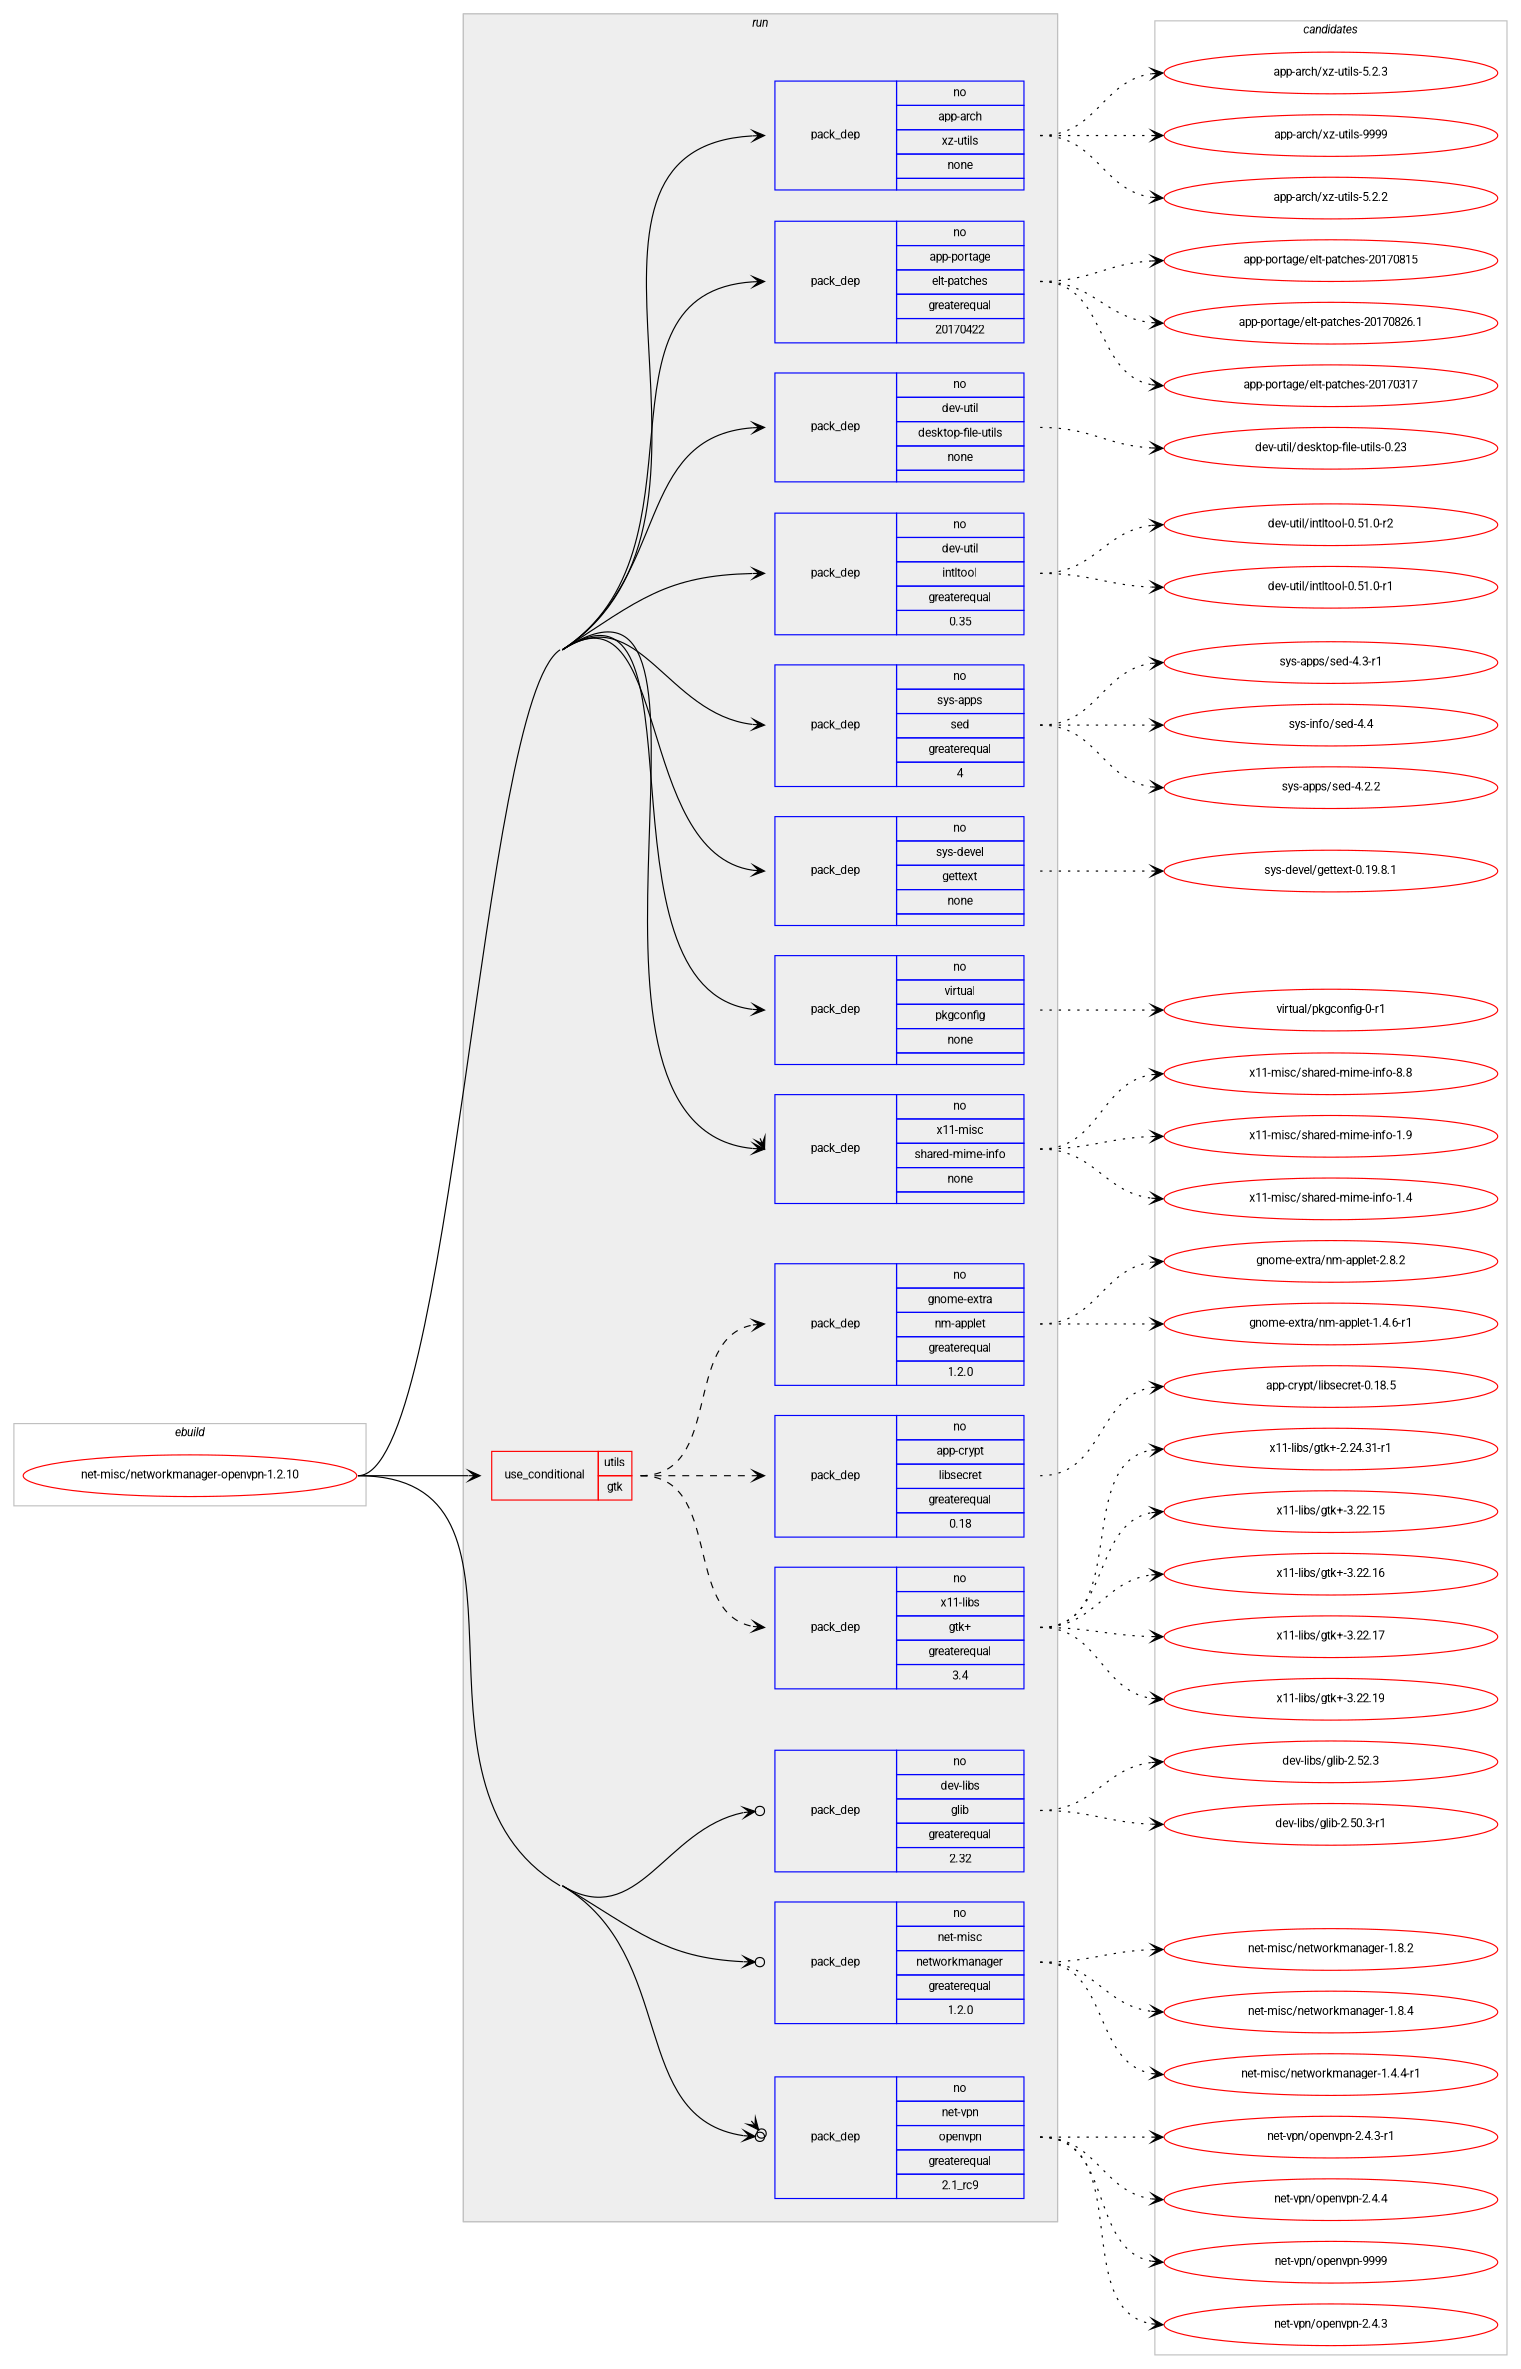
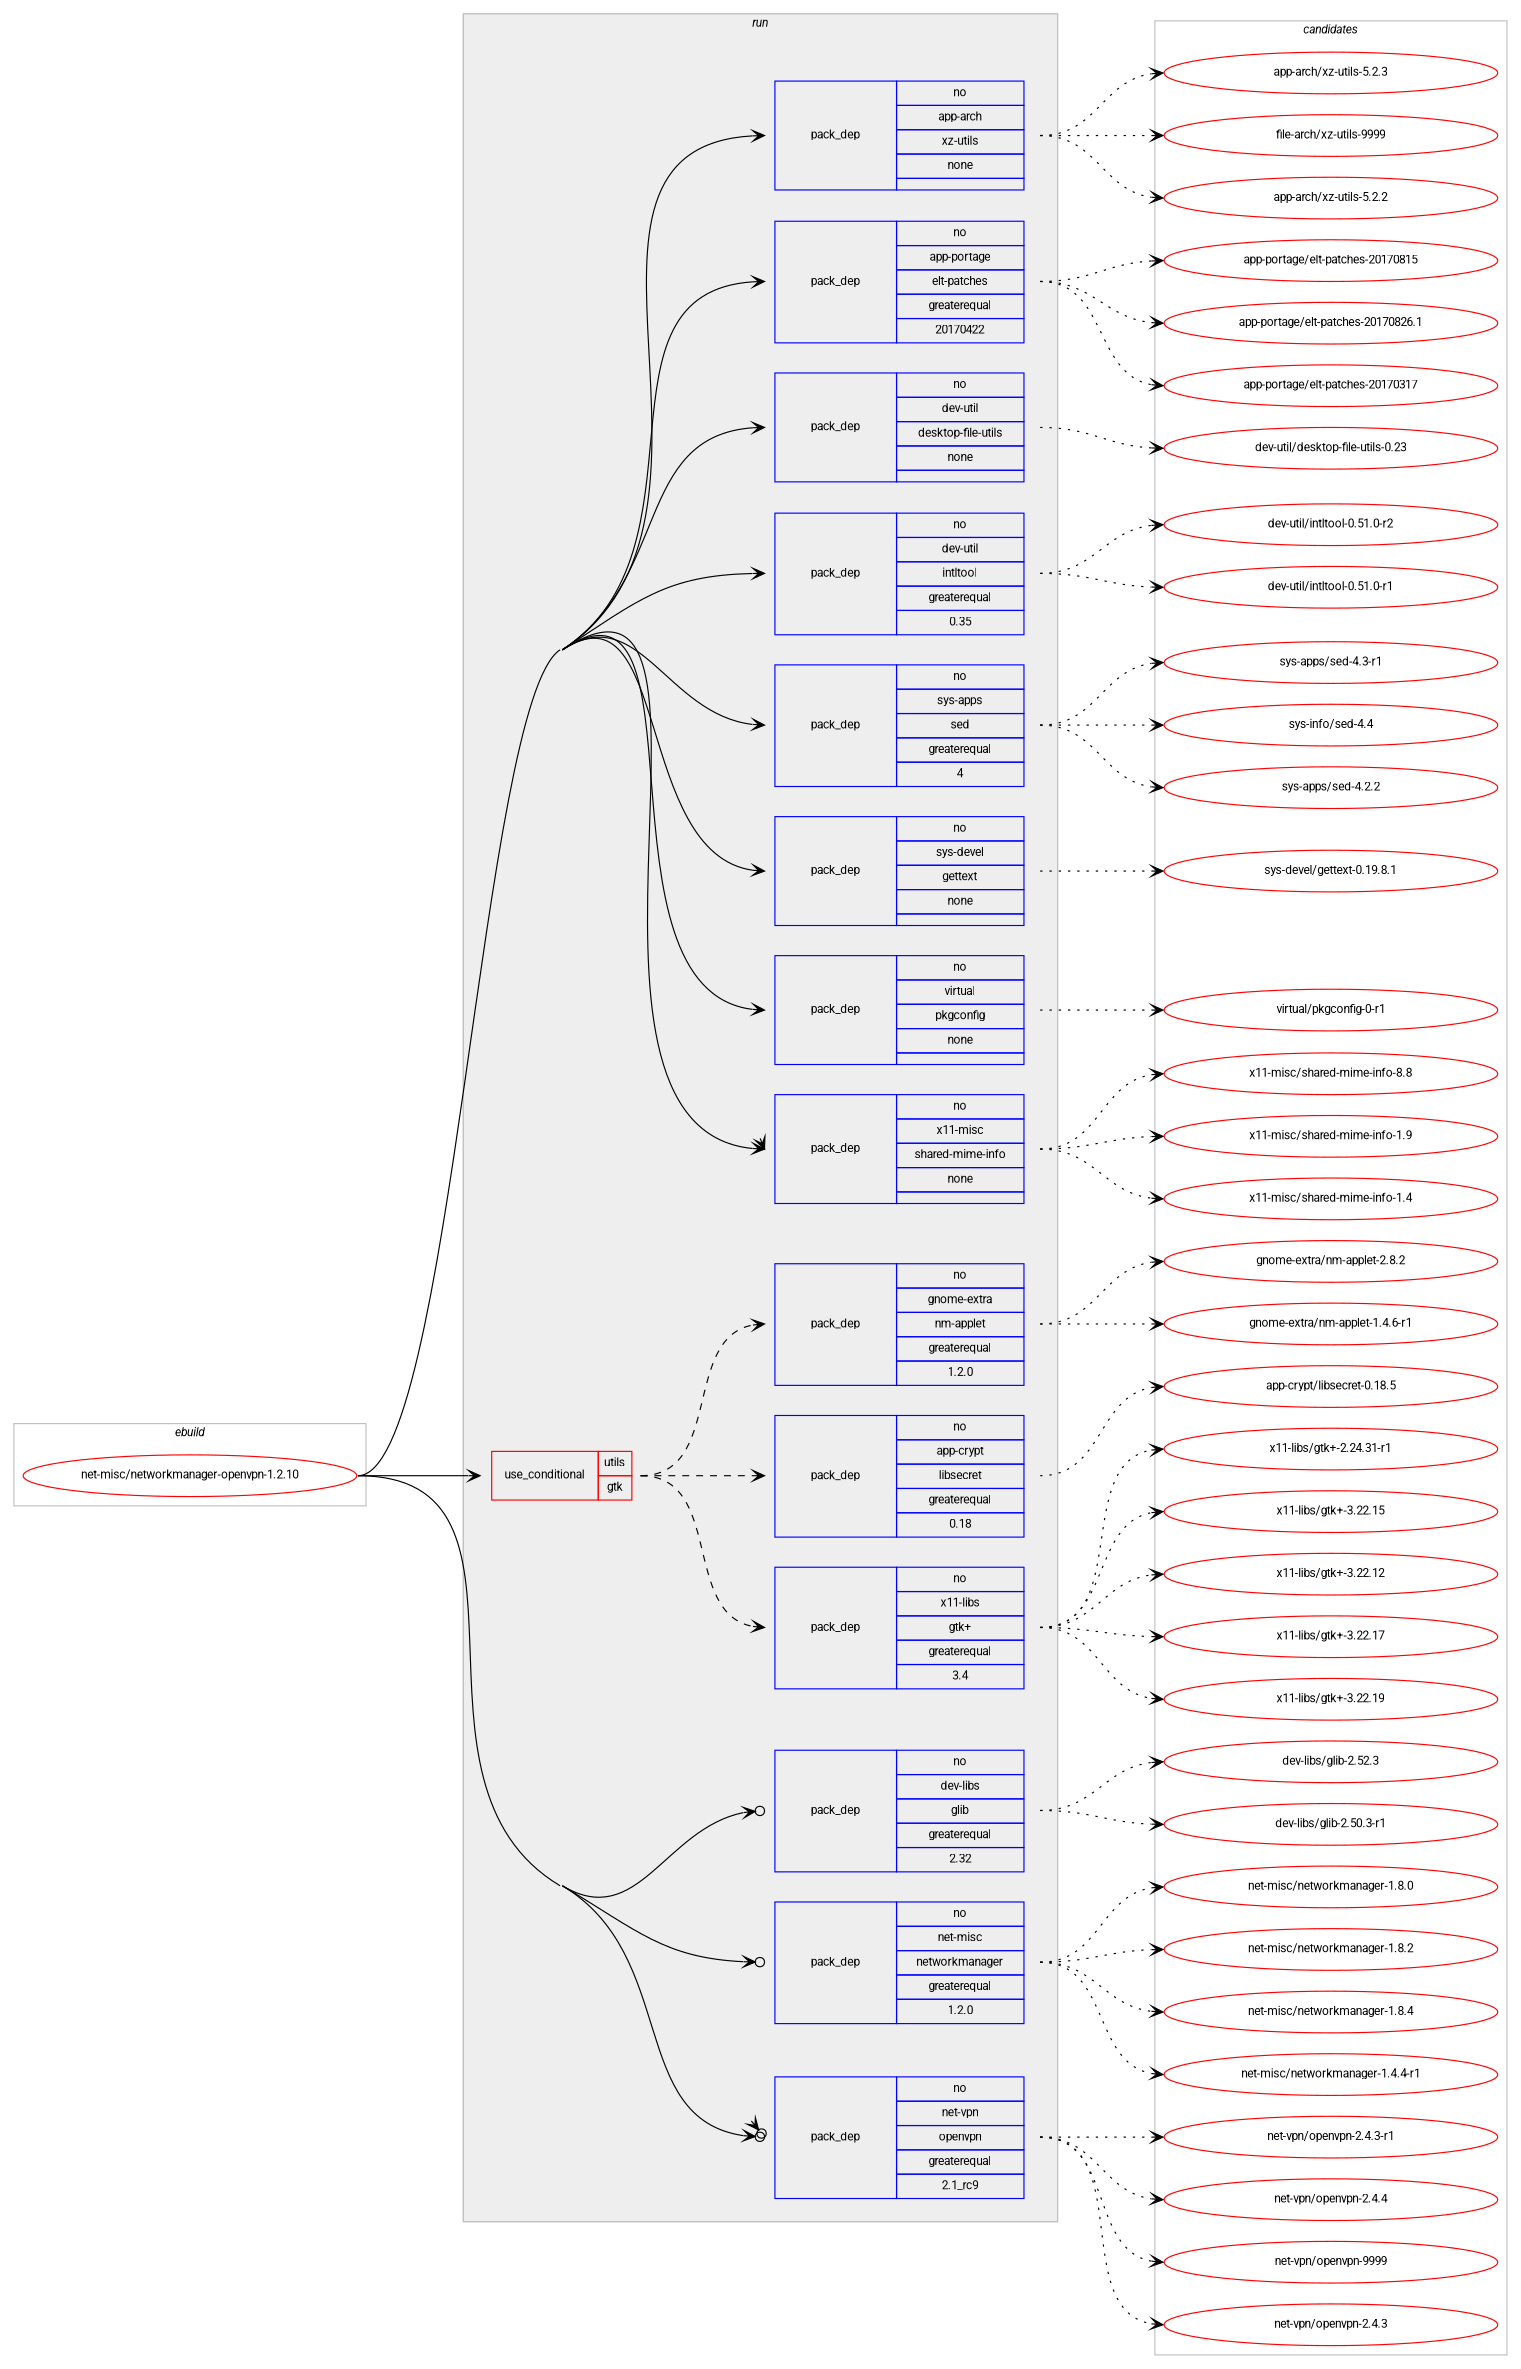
node "app-arch/xz-utils-9999": label "app-arch/xz-utils-9999" -> "file-arch/xz-utils-9999"
node "x11-libs/gtk+-3.22.16": label "x11-libs/gtk+-3.22.16" -> "x11-libs/gtk+-3.22.12"
node "net-misc/networkmanager-1.8.0": added
